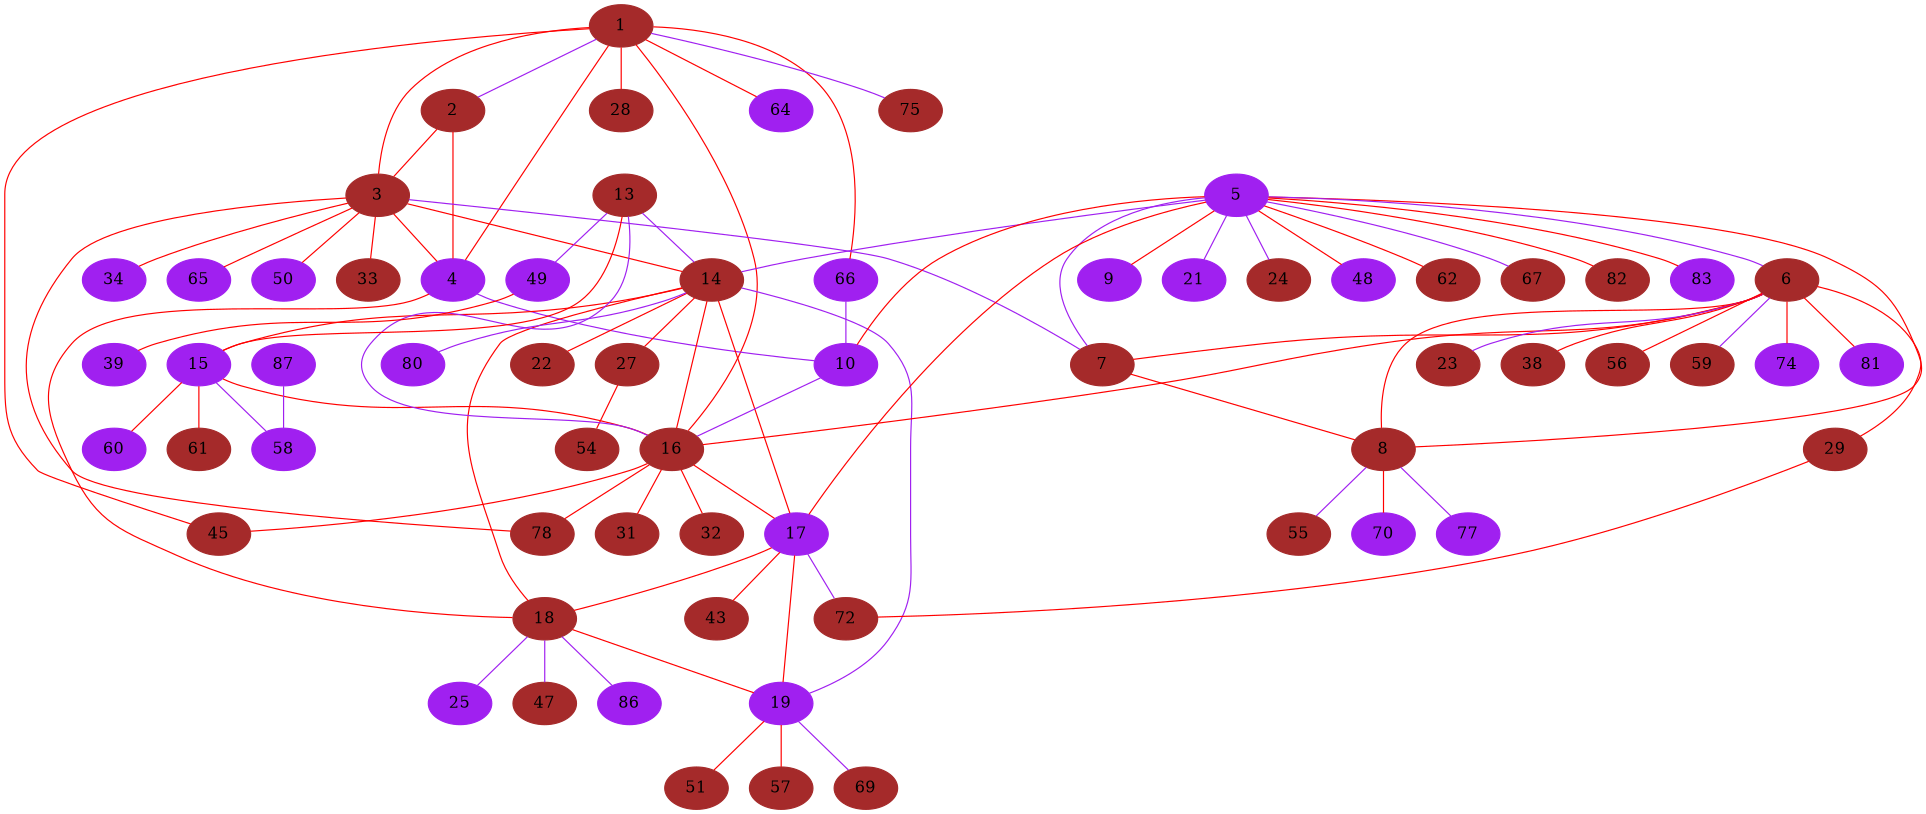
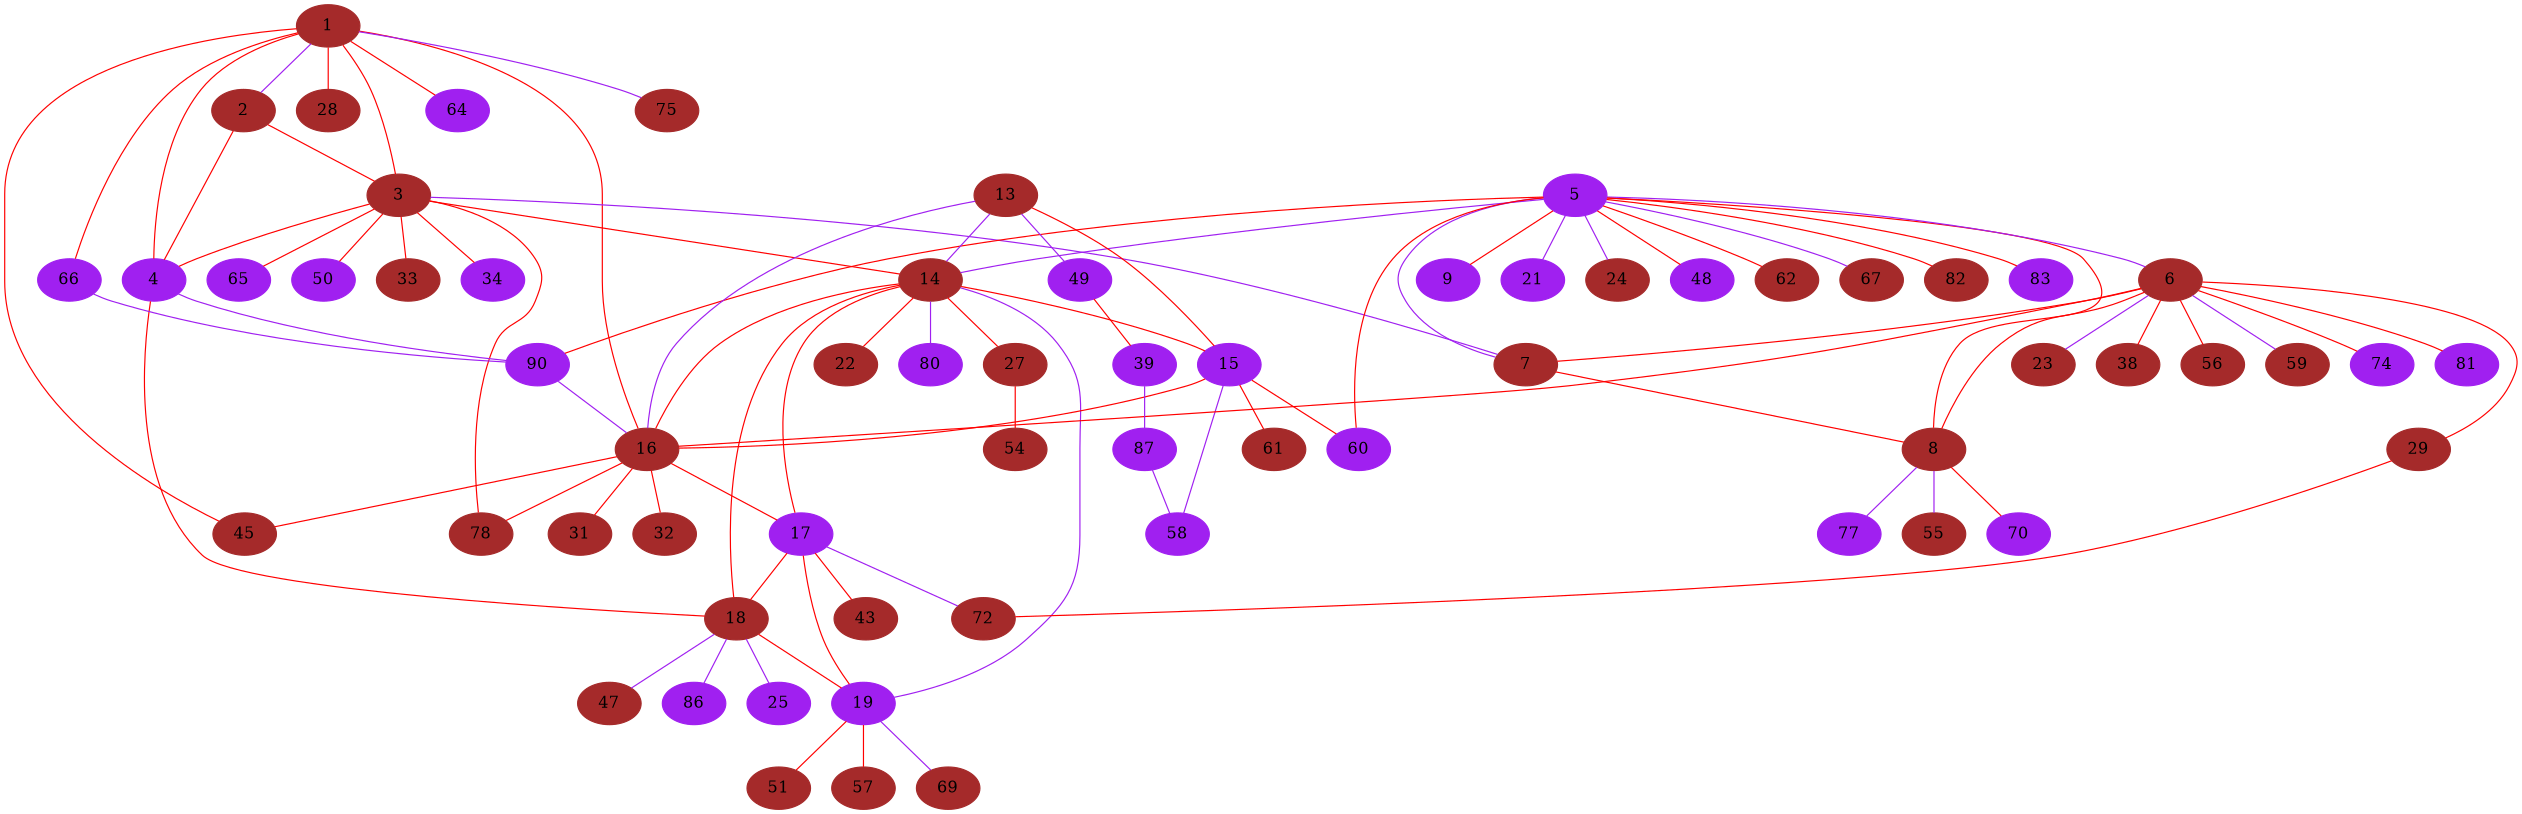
edge "5" -- "17": now "5" -- "60"
node "10": label "10" -> "90"
edge "39" -- "87": added
